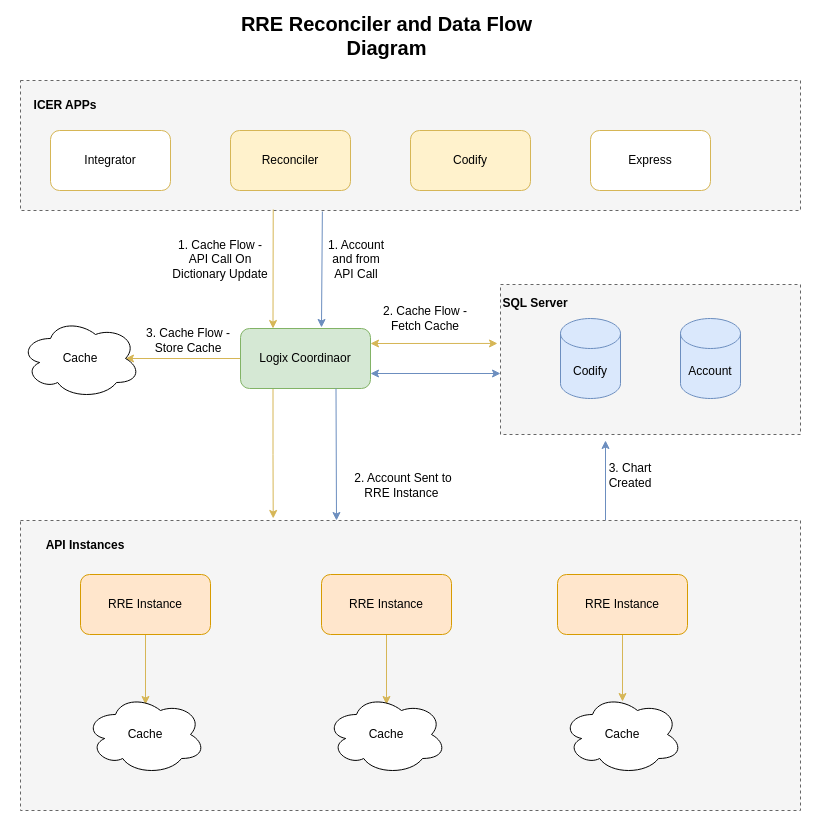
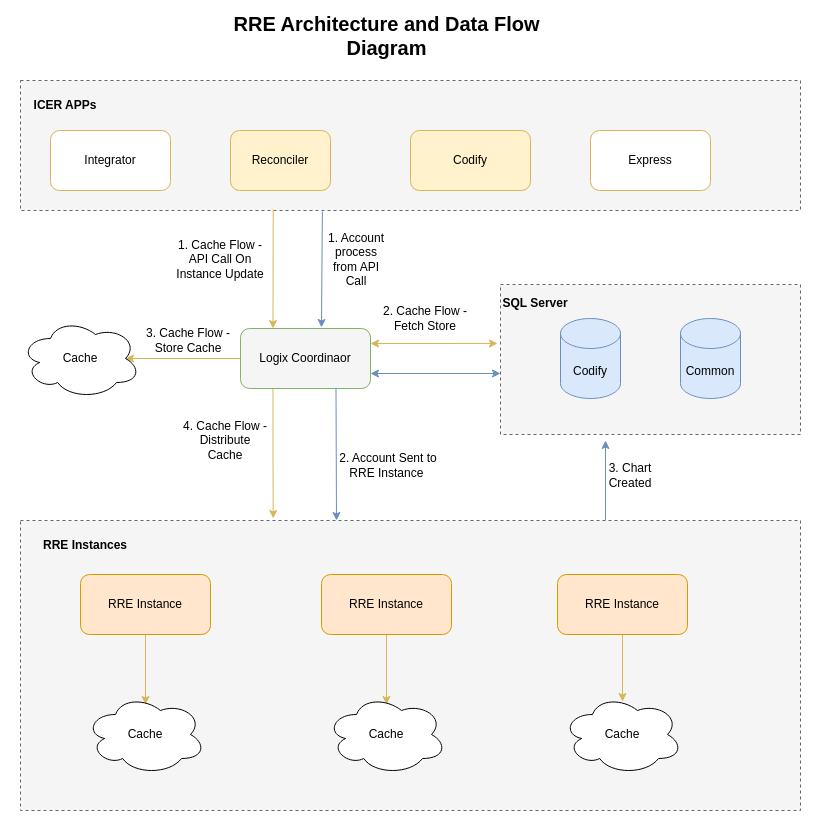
node "RRE Reconciler and Data Flow Diagram": label "RRE Reconciler and Data Flow Diagram" -> "RRE Architecture and Data Flow Diagram"
node "Reconciler": size 120x60 -> 100x60
node "1. Cache Flow - API Call On Dictionary Update": label "1. Cache Flow - API Call On Dictionary Update" -> "1. Cache Flow - API Call On Instance Update"
node "1. Account and from API Call": label "1. Account and from API Call" -> "1. Account process from API Call"
node "2. Cache Flow - Fetch Cache": label "2. Cache Flow - Fetch Cache" -> "2. Cache Flow - Fetch Store"
node "Logix Coordinaor": fillcolor #d5e8d4 -> #f5f5f5
node "Account": label "Account" -> "Common"
node "4. Cache Flow - Distribute Cache": added
node "2. Account Sent to RRE Instance": moved (404, 486) -> (389, 466)
node "API Instances": label "API Instances" -> "RRE Instances"
